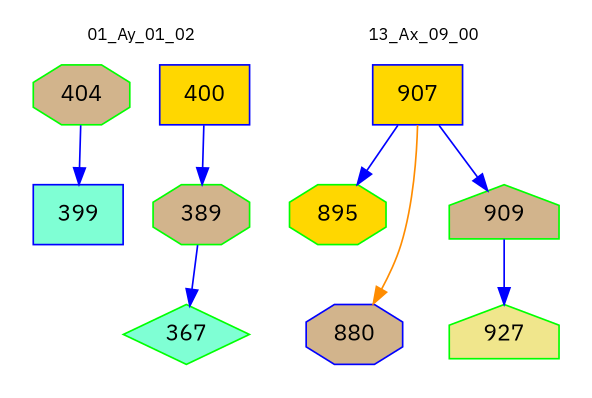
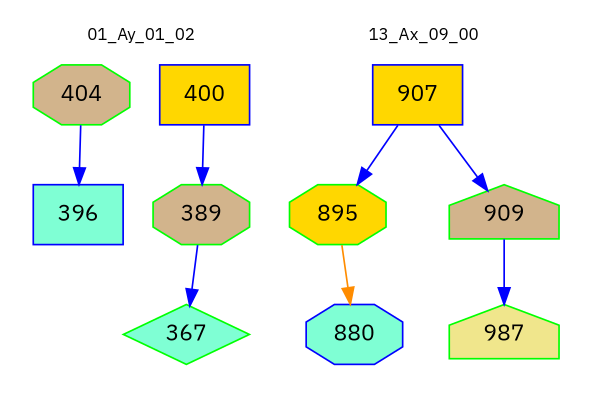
edge "907" -> "880": now "895" -> "880"
node "399": label "399" -> "396"
node "880": fillcolor tan -> aquamarine
node "927": label "927" -> "987"
